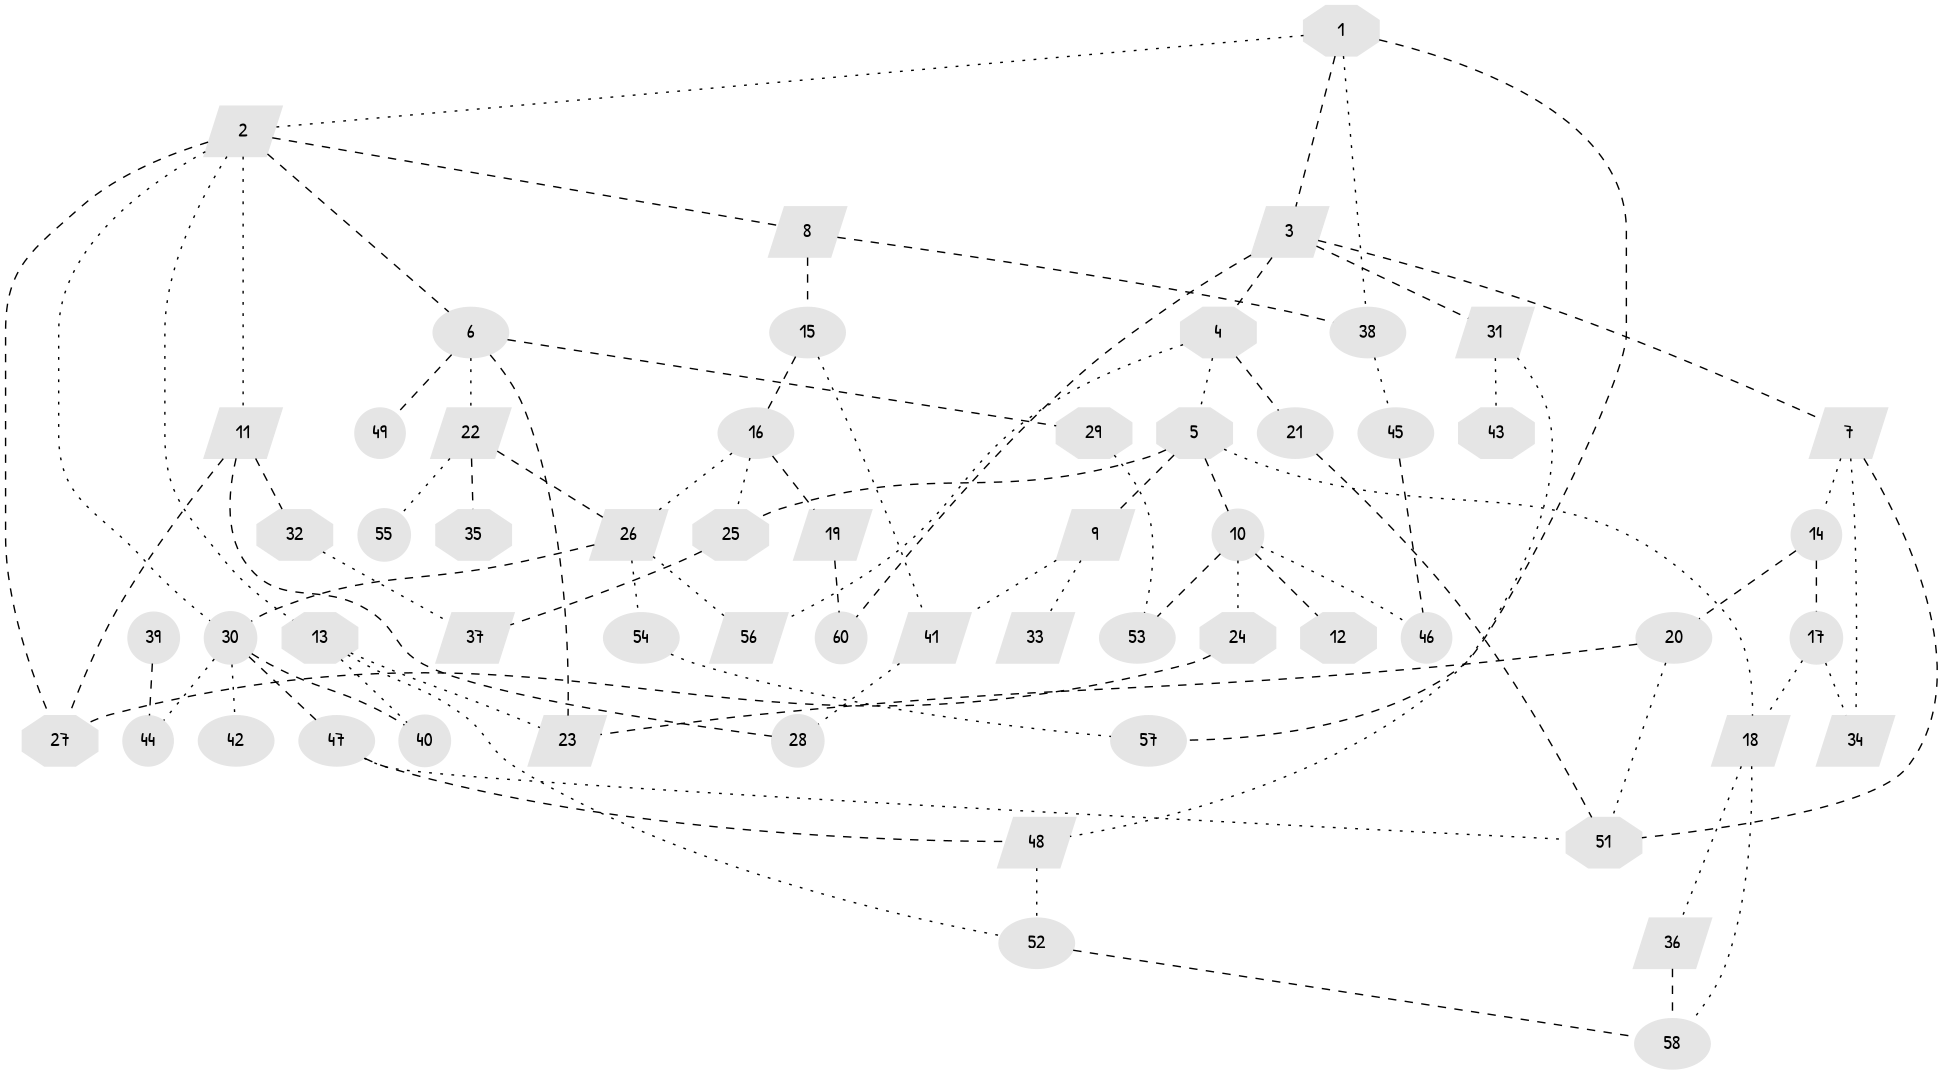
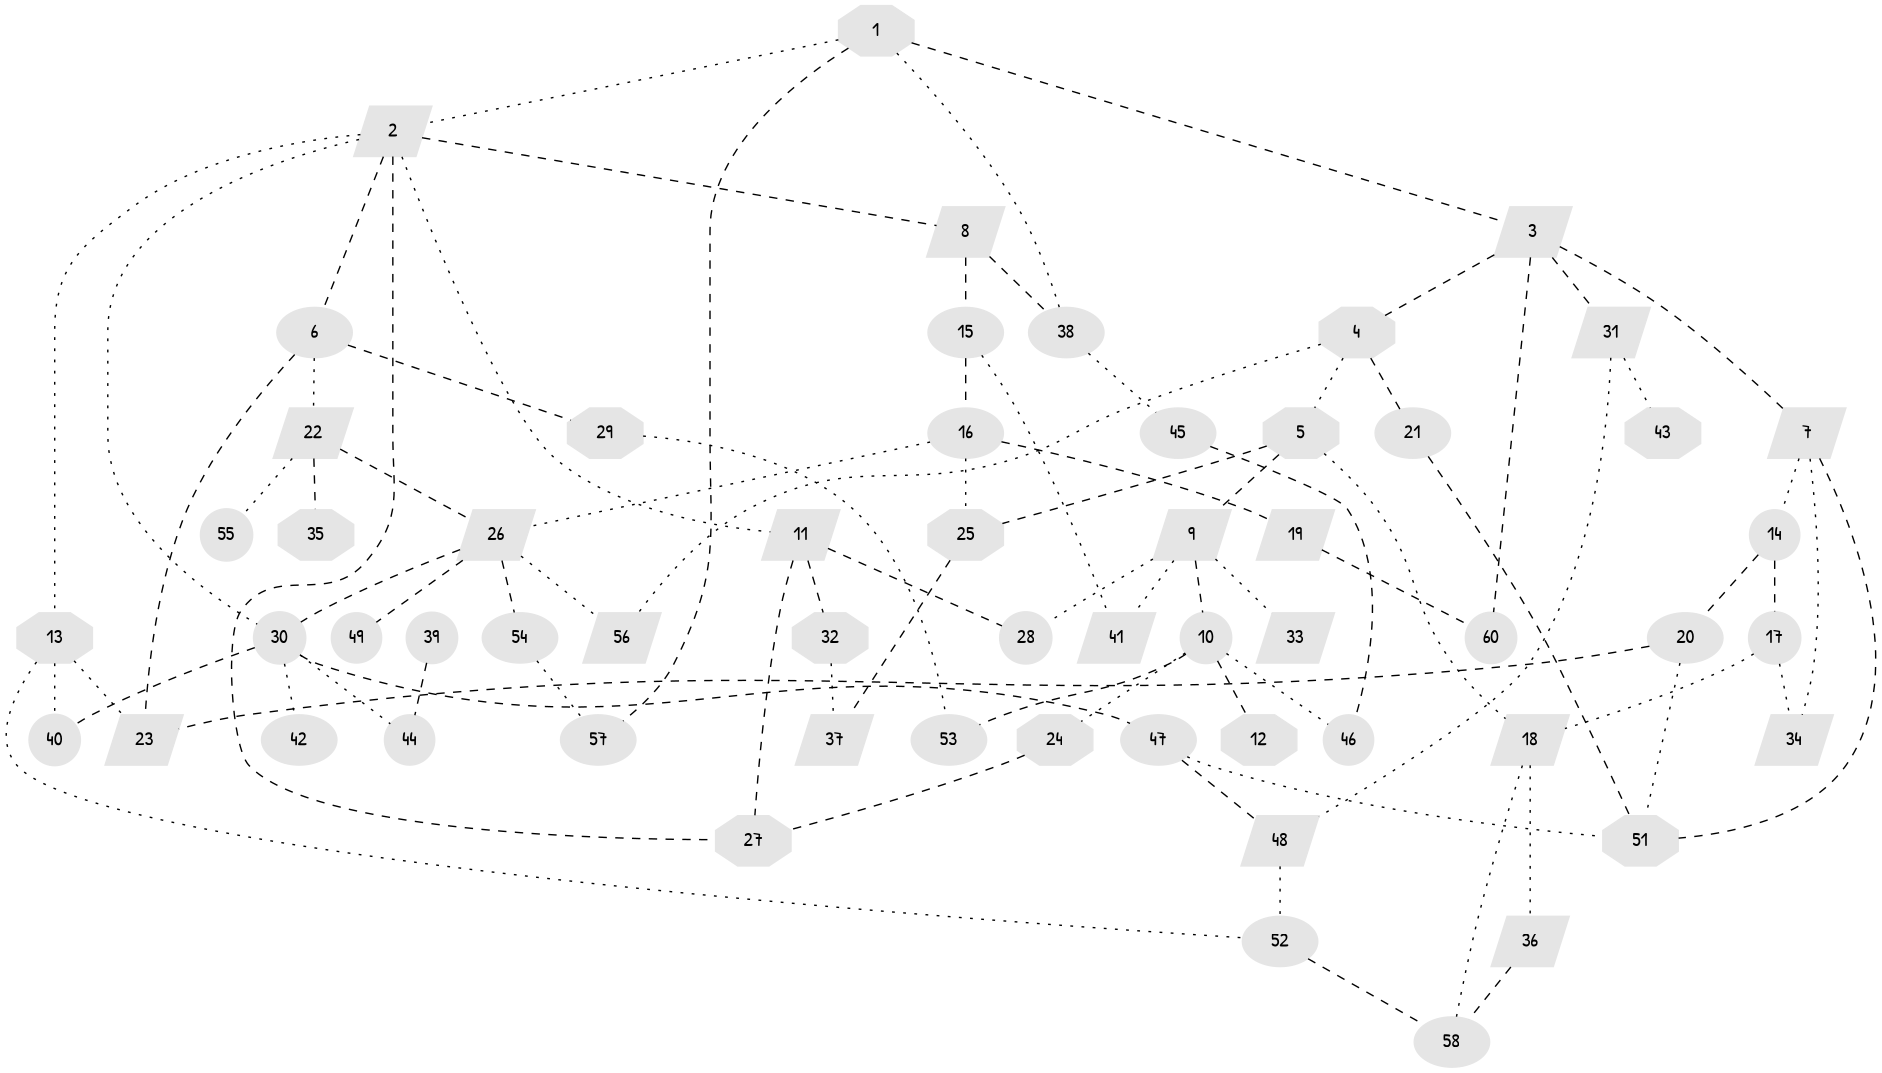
edge "6" -- "49": now "26" -- "49"
edge "5" -- "10": now "9" -- "10"
edge "26" -- "54": style dotted -> dashed
edge "41" -- "28": now "9" -- "28"
